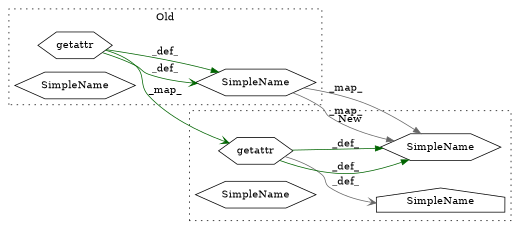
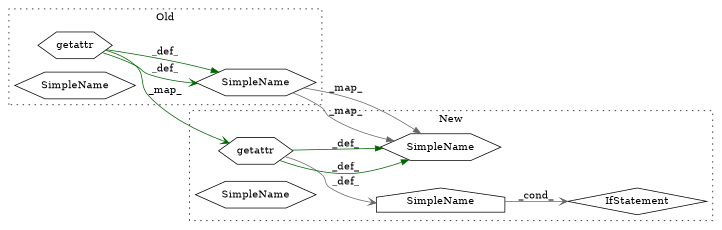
node "IfStatement": added
